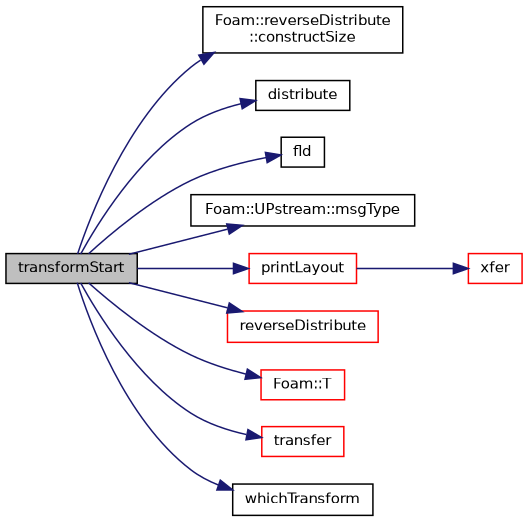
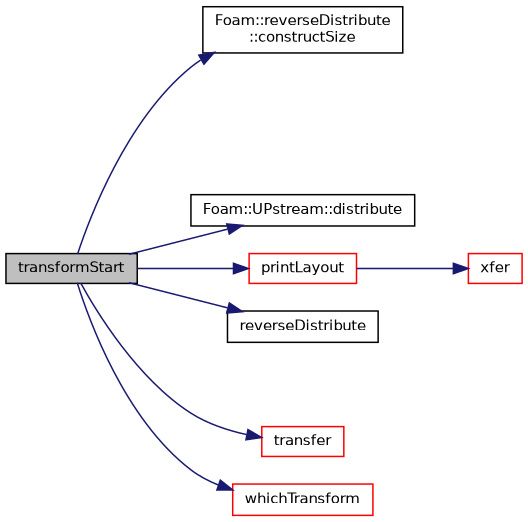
node "distribute": removed
node "fld": removed
node "Foam::UPstream::msgType": label "Foam::UPstream::msgType" -> "Foam::UPstream::distribute"
node "reverseDistribute": color red -> black
node "Foam::T": removed
node "whichTransform": color black -> red
